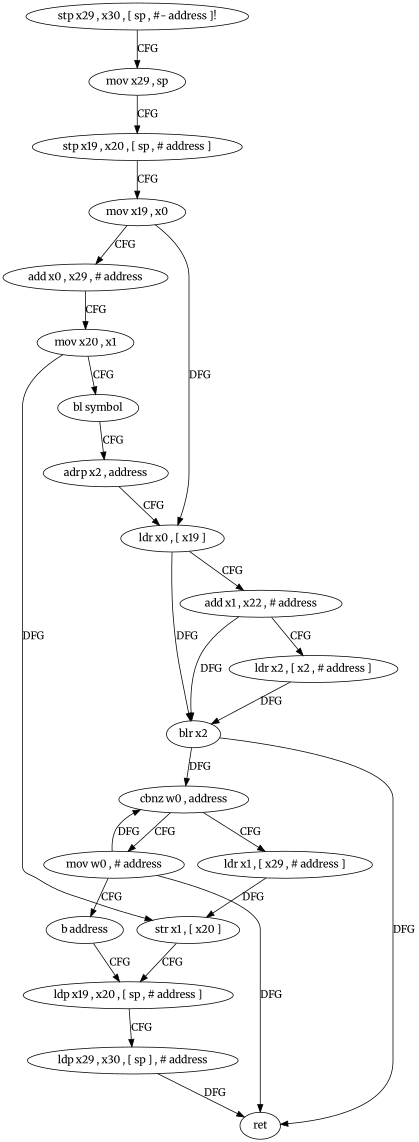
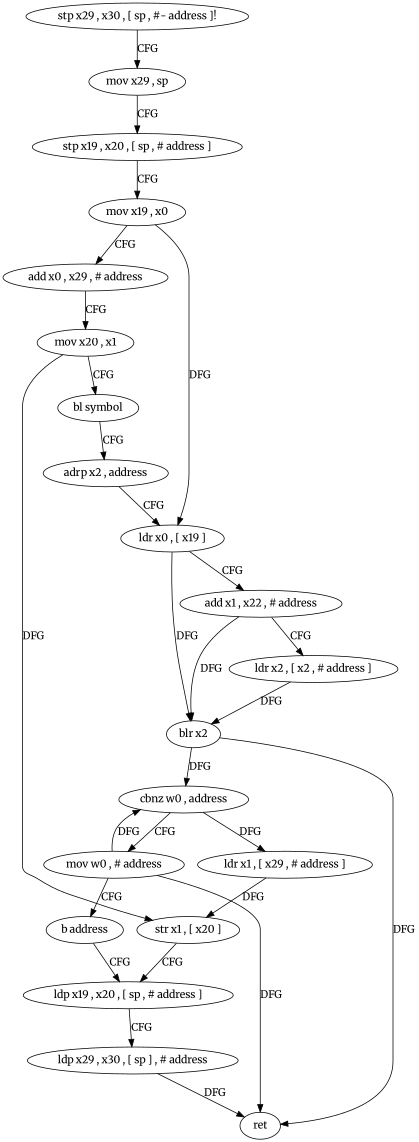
edge "cbnz w0 , address" -> "ldr x1 , [ x29 , # address ]": label "CFG" -> "DFG"
